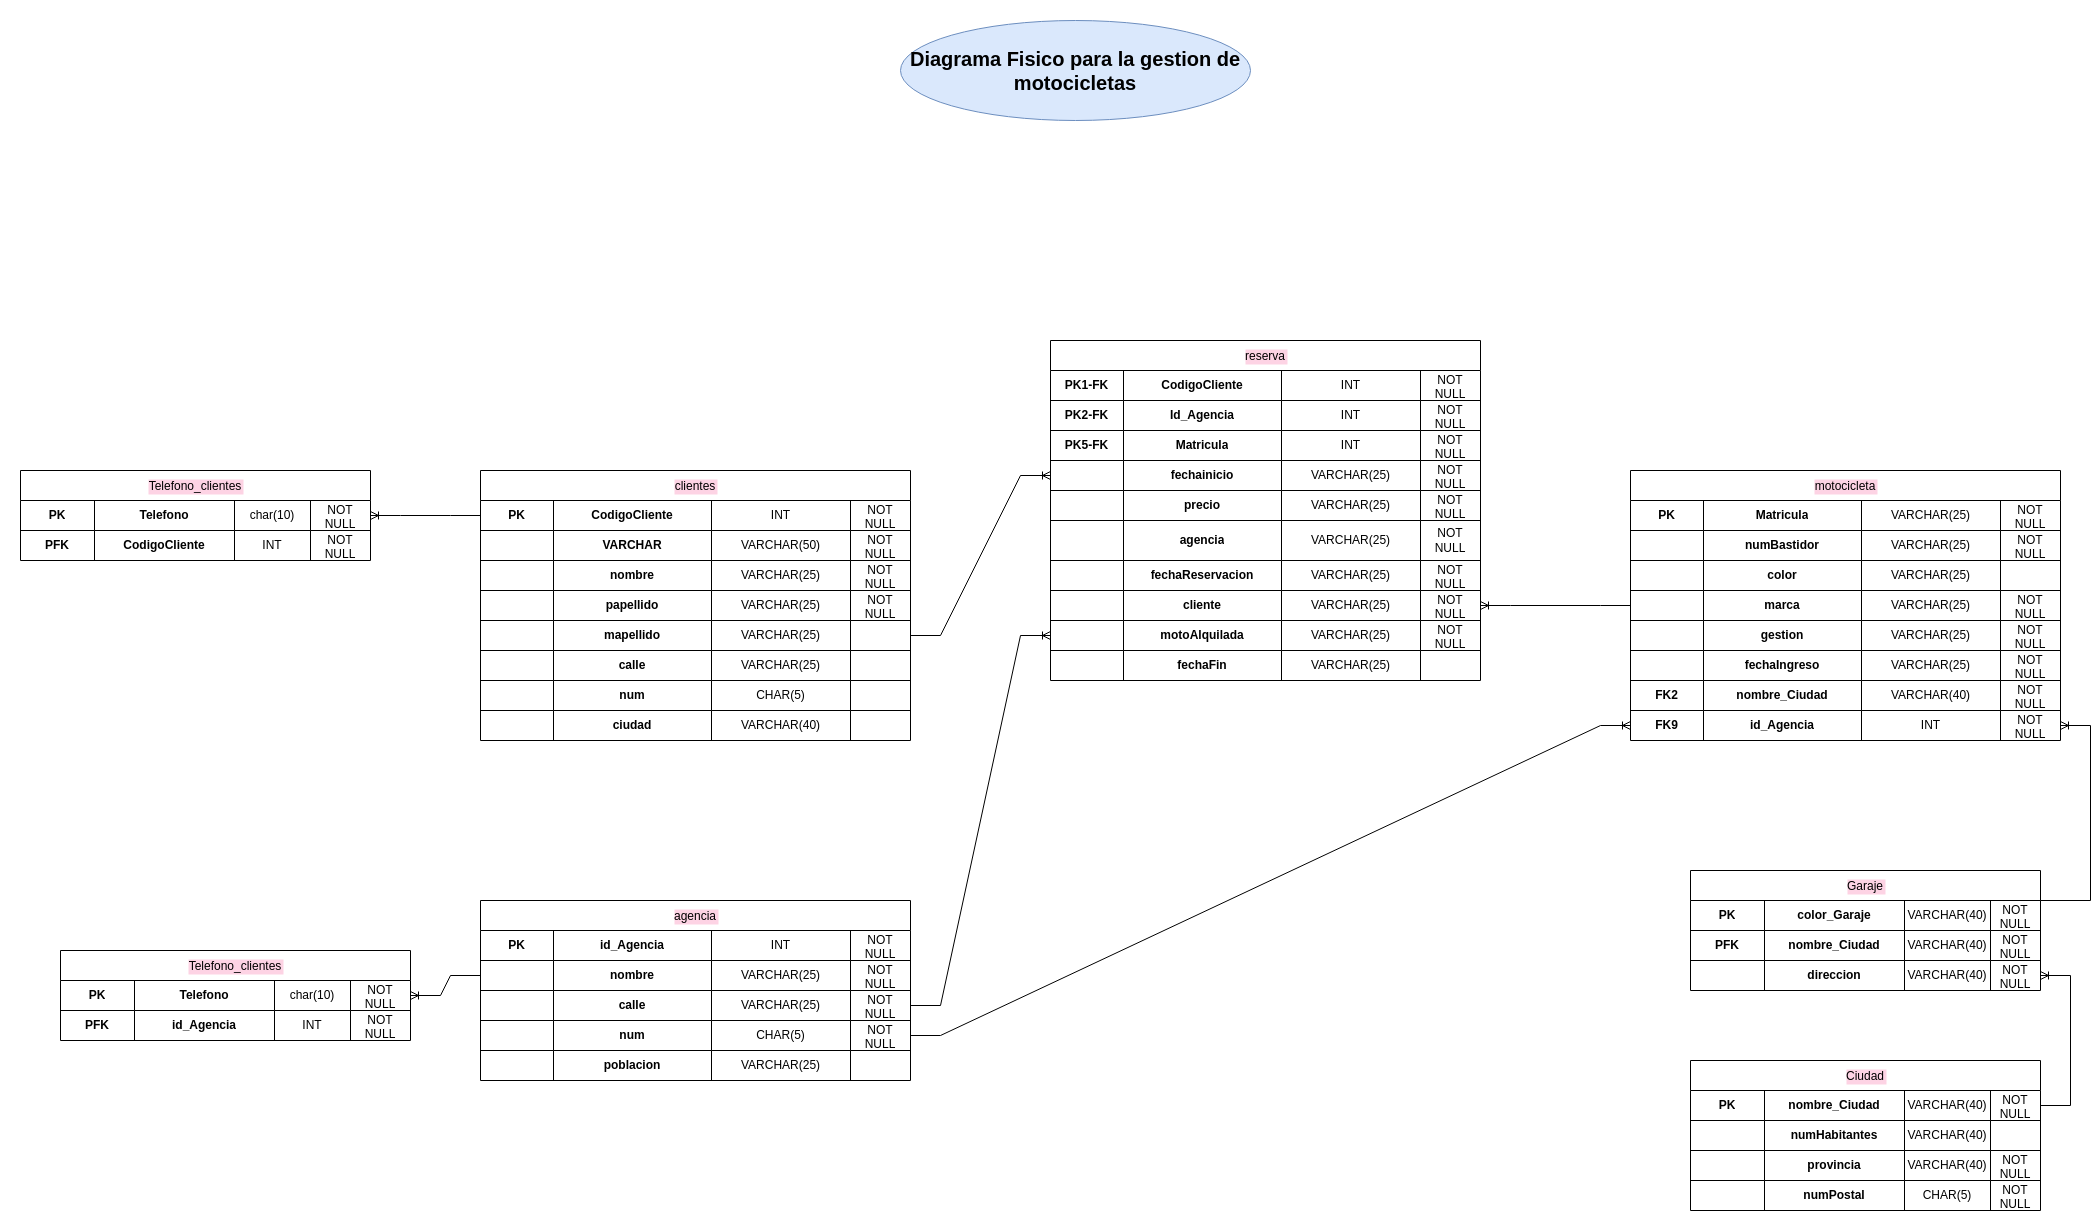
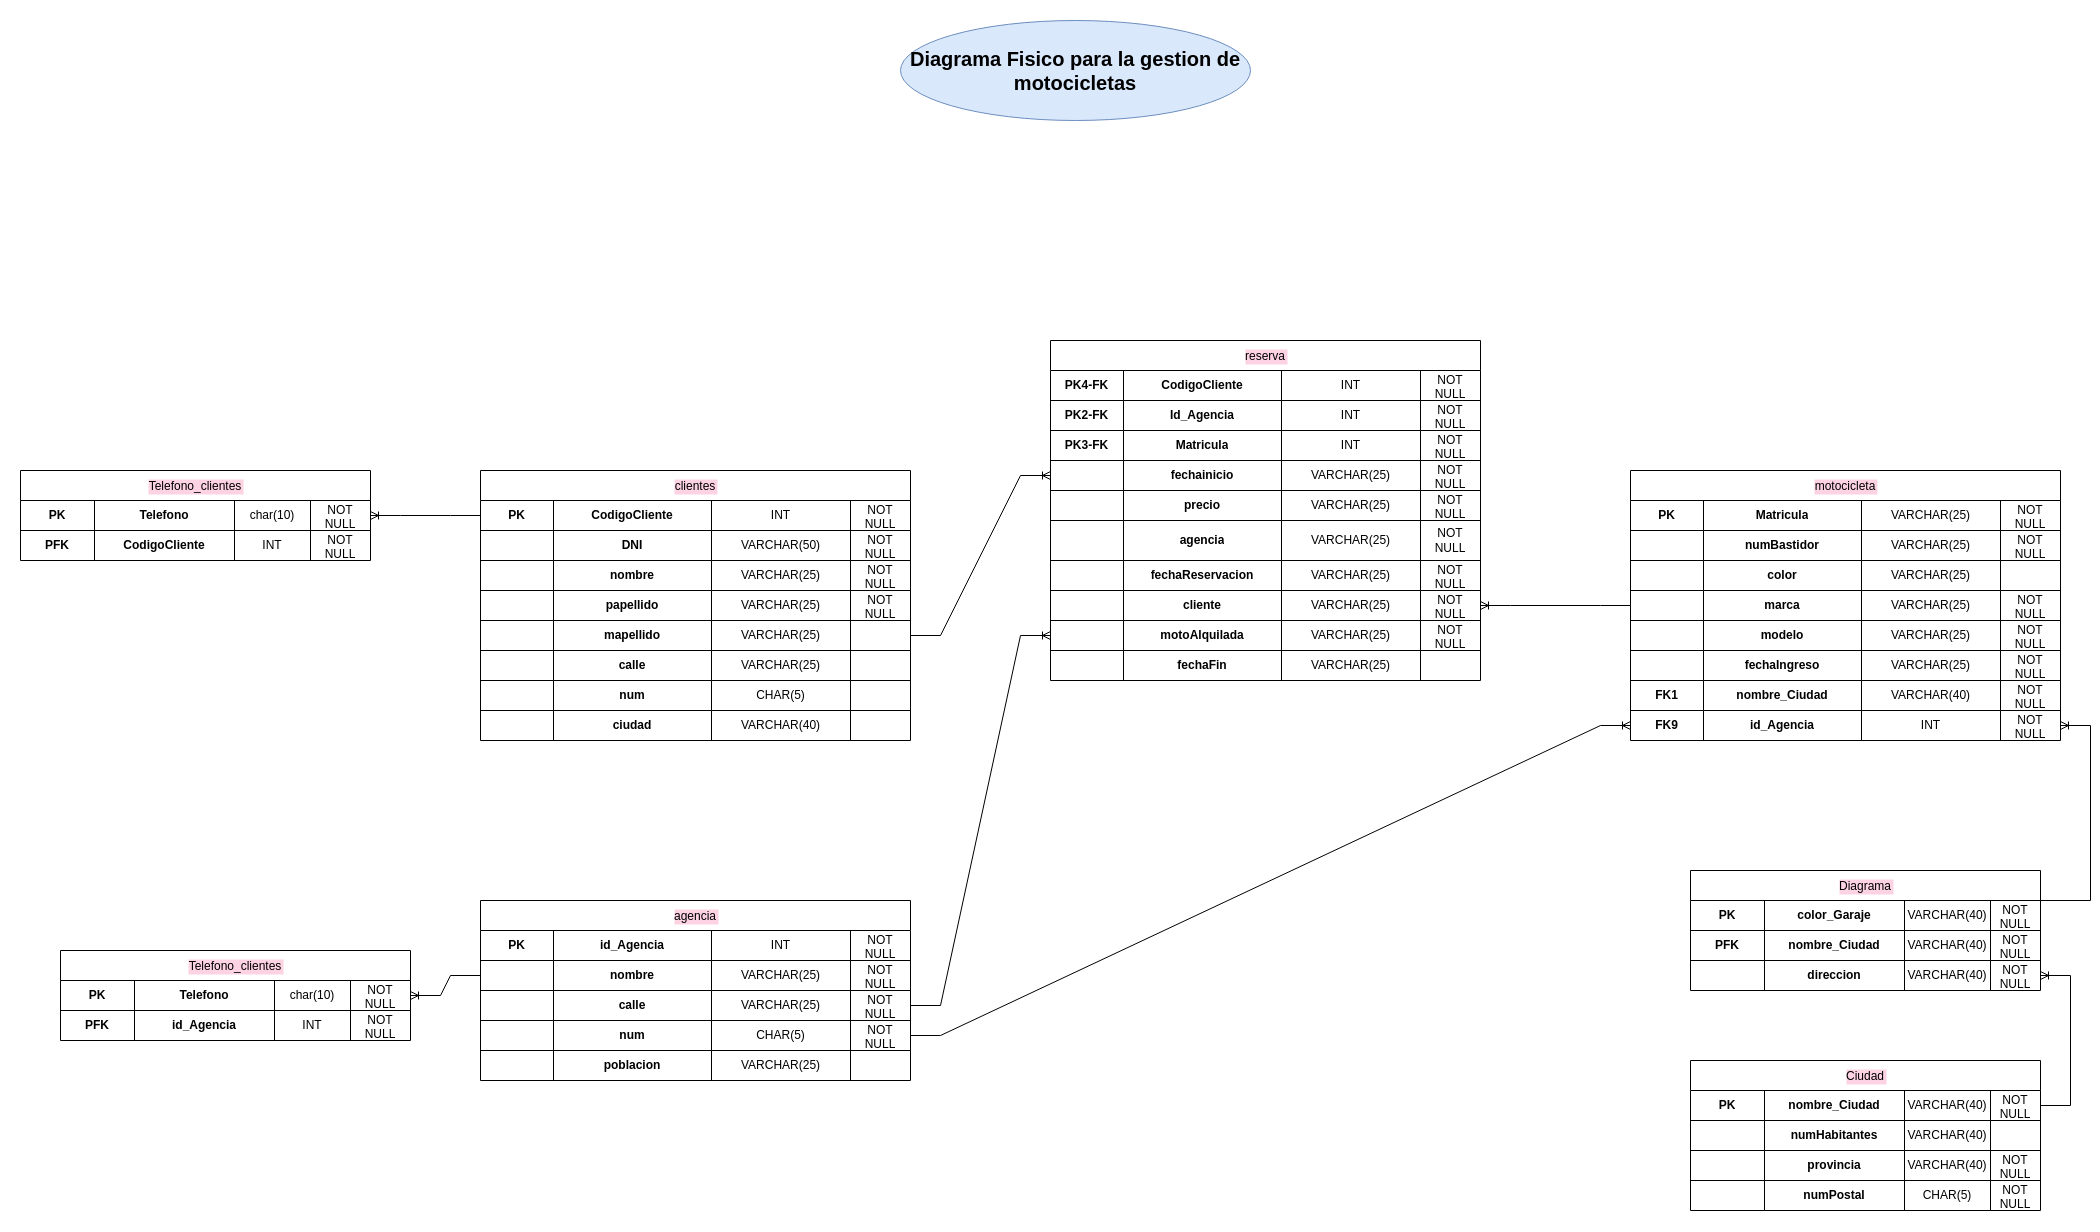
node "PK1-FK": label "PK1-FK" -> "PK4-FK"
node "PK5-FK": label "PK5-FK" -> "PK3-FK"
node "VARCHAR": label "VARCHAR" -> "DNI"
node "gestion": label "gestion" -> "modelo"
node "FK2": label "FK2" -> "FK1"
node "Garaje": label "Garaje" -> "Diagrama"
